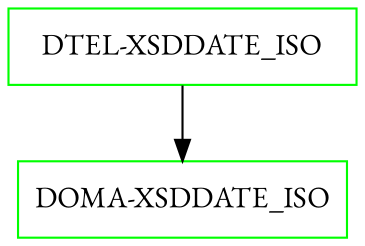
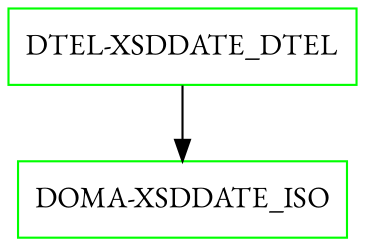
node "DTEL-XSDDATE_ISO": label "DTEL-XSDDATE_ISO" -> "DTEL-XSDDATE_DTEL"
